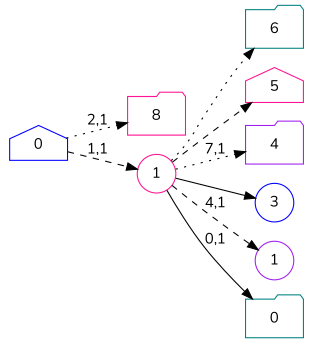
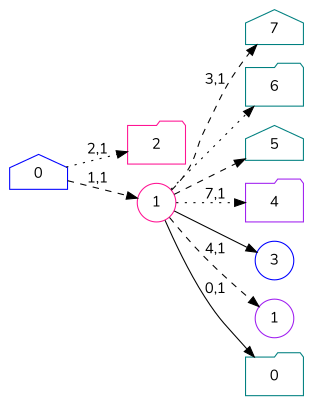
node "7": added
node "5": color deeppink -> teal
node "8": label "8" -> "2"
